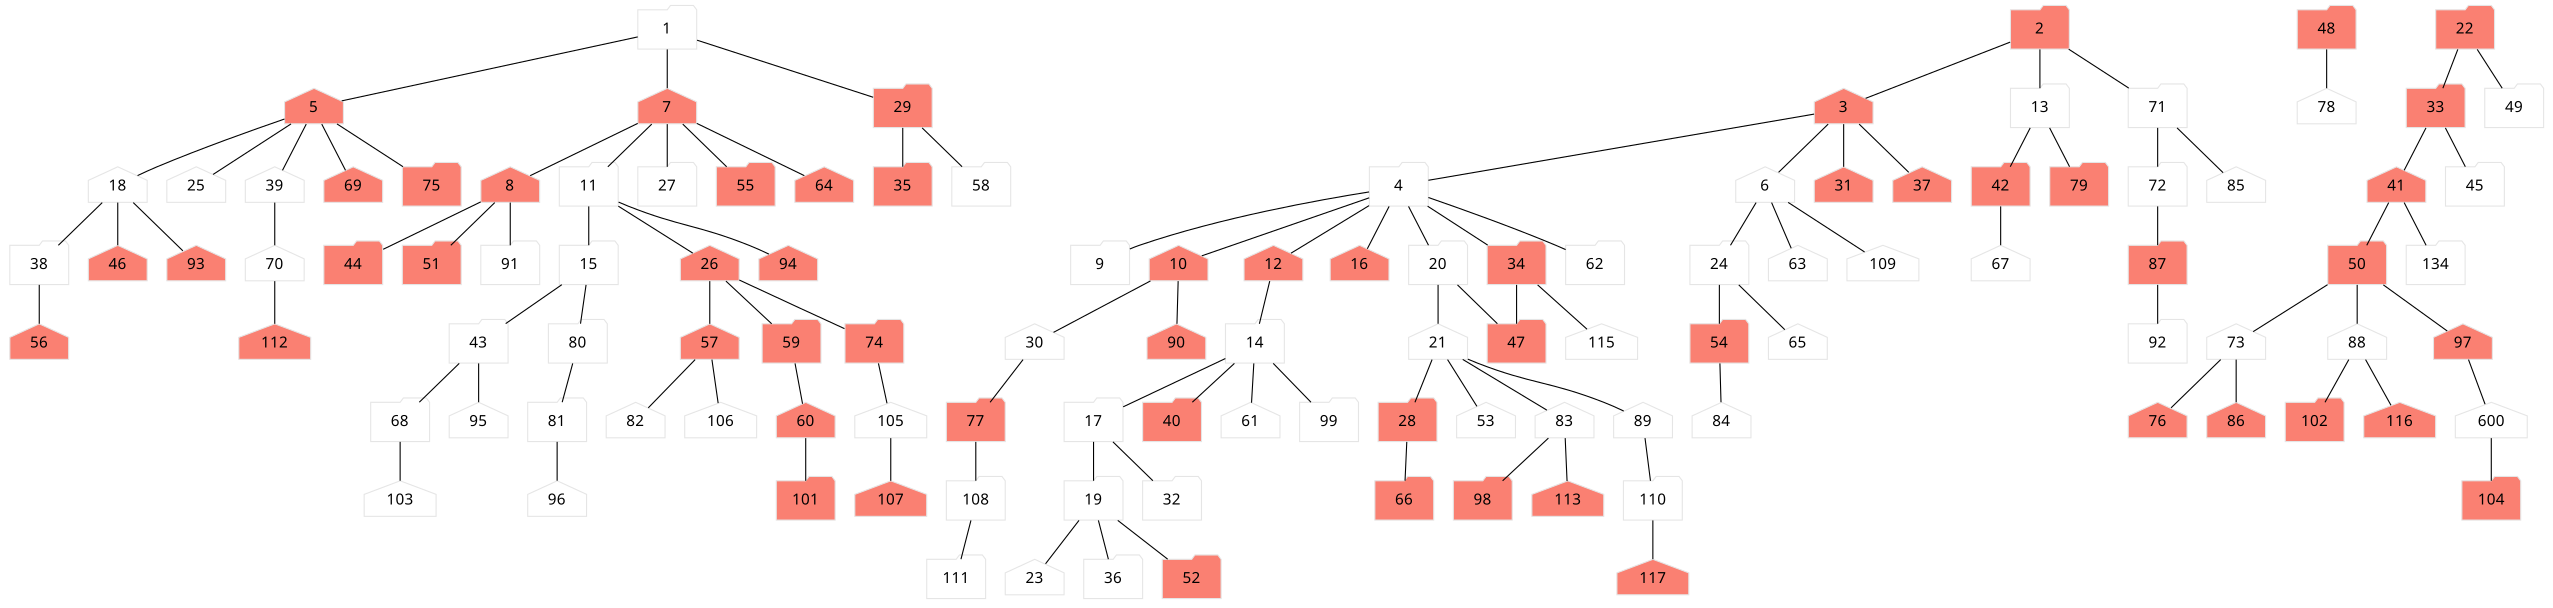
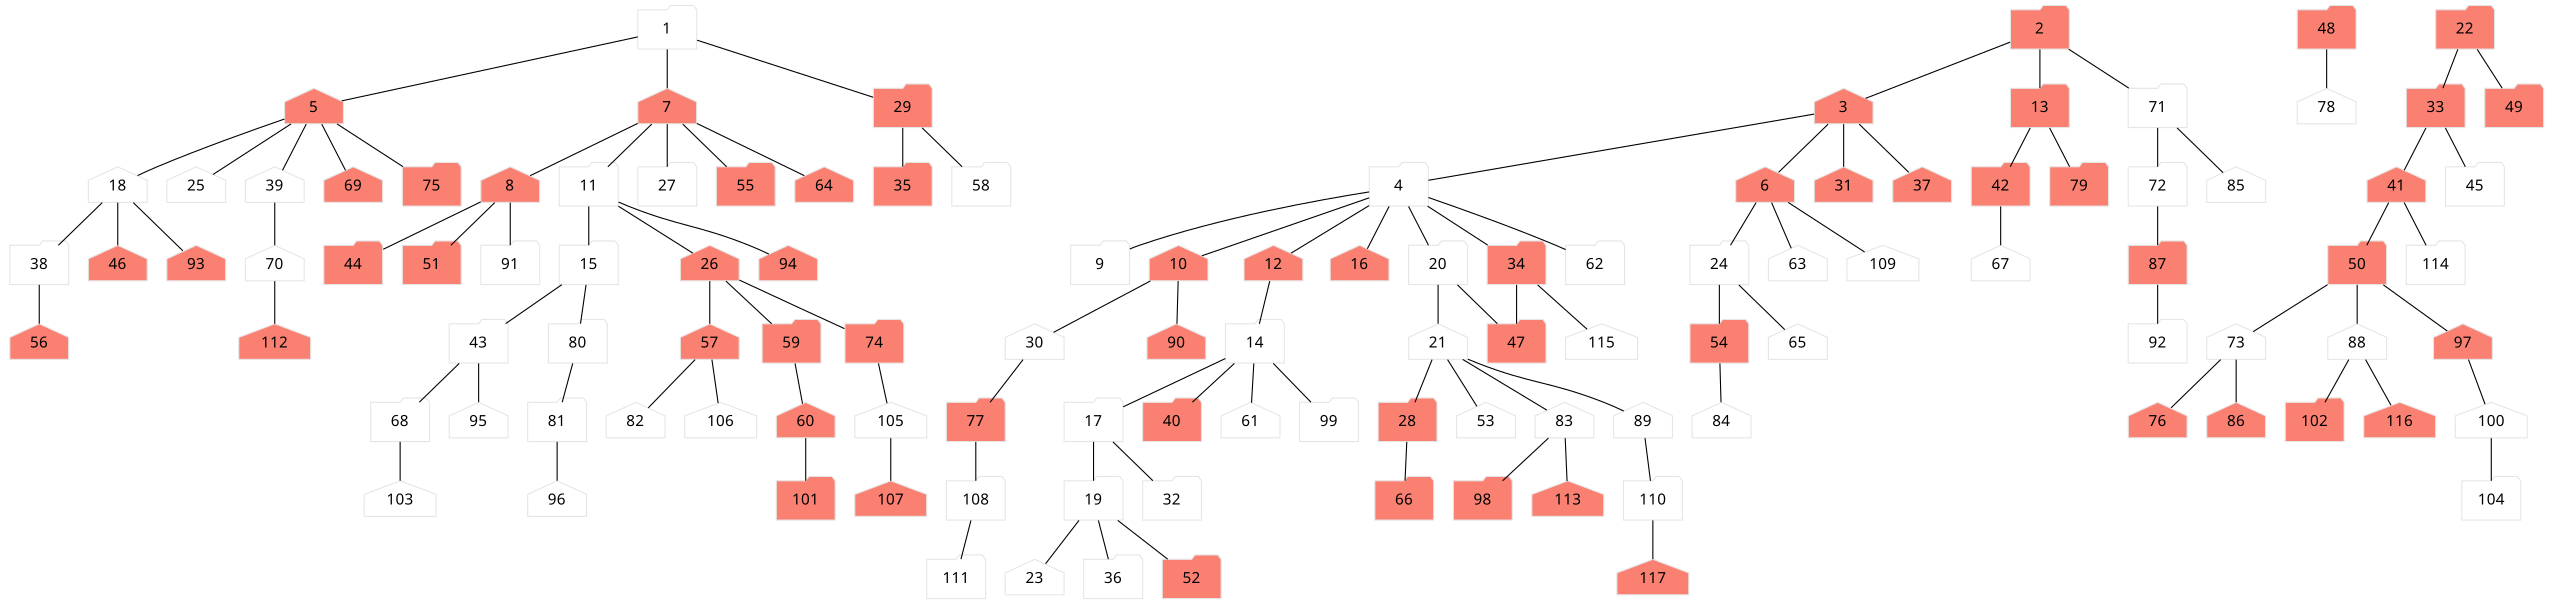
node "13": fillcolor white -> salmon
node "49": fillcolor white -> salmon
node "6": fillcolor white -> salmon
node "134": label "134" -> "114"
node "600": label "600" -> "100"
node "104": fillcolor salmon -> white
